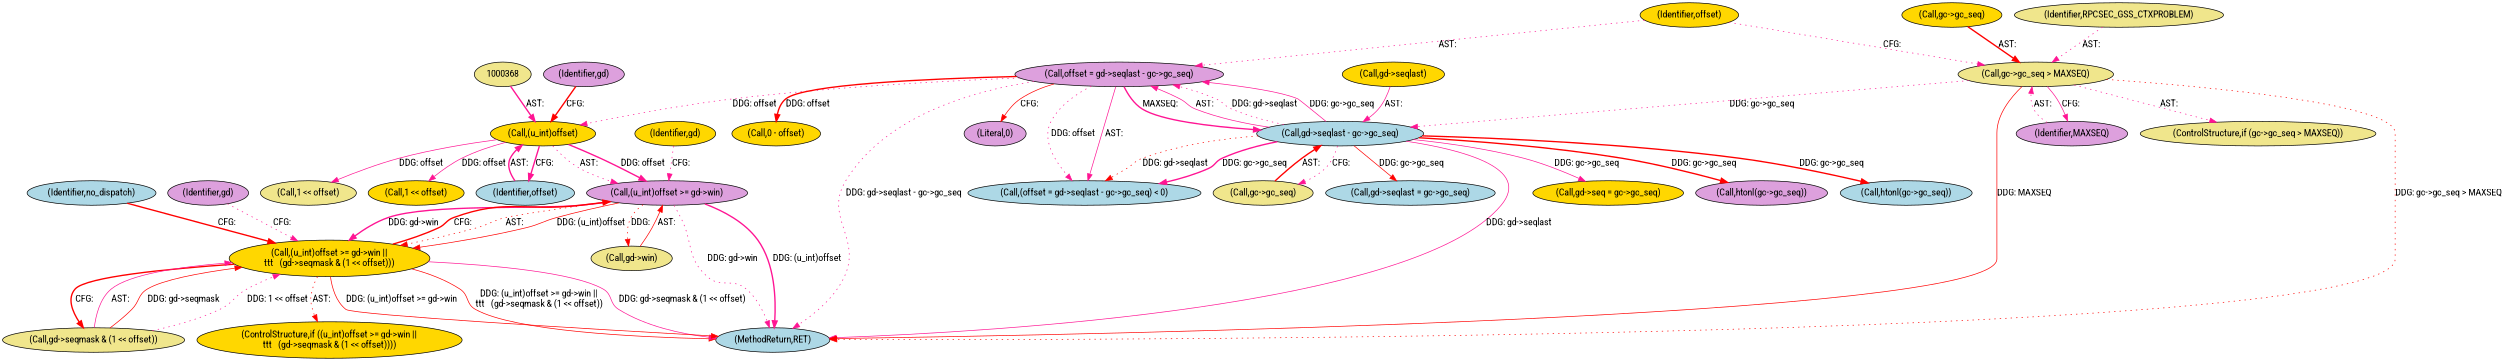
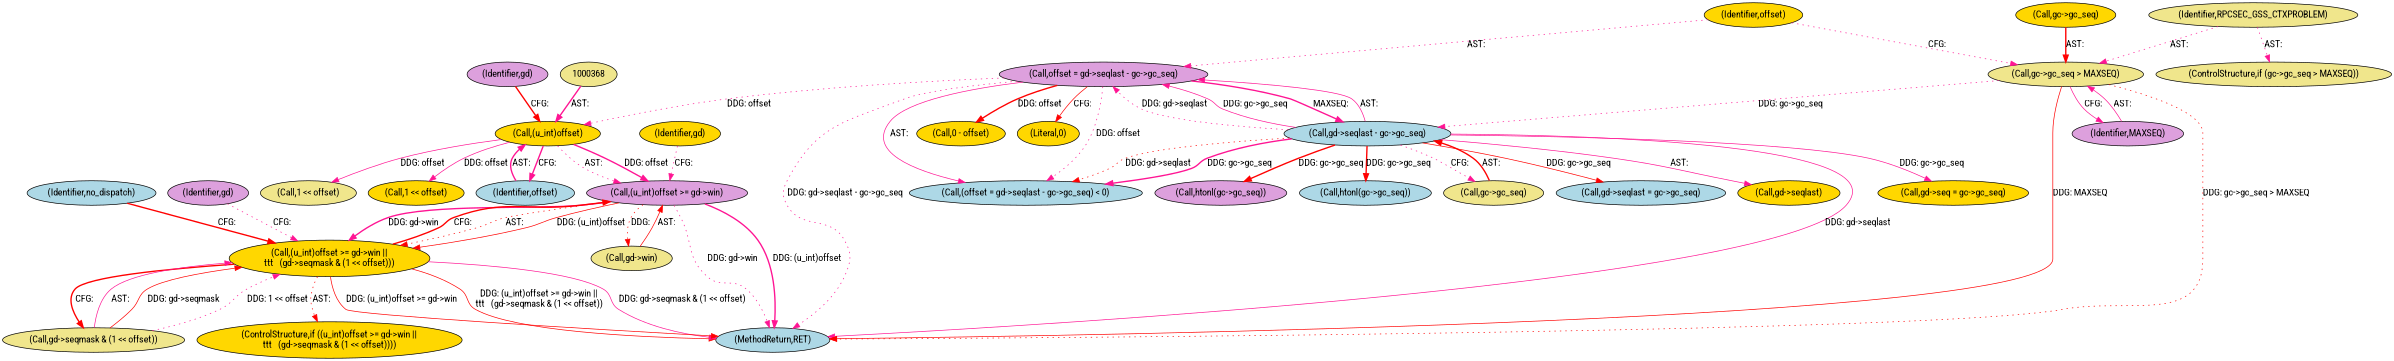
edge "(Call,gc->gc_seq > MAXSEQ)" -> "(ControlStructure,if (gc->gc_seq > MAXSEQ))": now "(Identifier,RPCSEC_GSS_CTXPROBLEM)" -> "(ControlStructure,if (gc->gc_seq > MAXSEQ))"
edge "(Call,gd->seqlast)" -> "(Call,gd->seqlast - gc->gc_seq)": reversed
edge "(Identifier,MAXSEQ)" -> "(Call,gc->gc_seq > MAXSEQ)": style dotted -> solid
node "(Literal,0)": fillcolor plum -> gold
